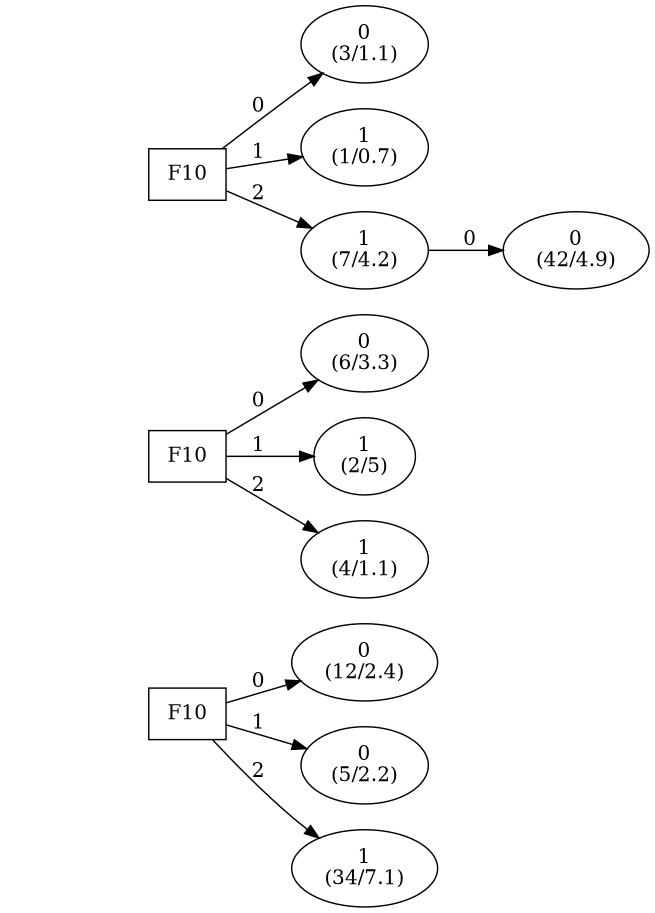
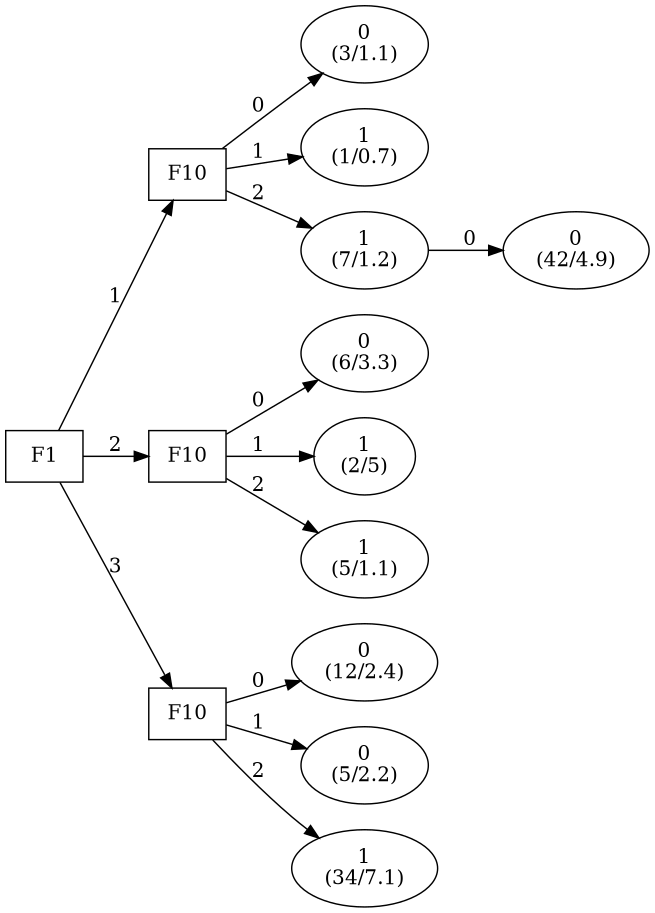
node "1 (7/4.2)": label "1 (7/4.2)" -> "1 (7/1.2)"
node "F1": added
node "1 (4/1.1)": label "1 (4/1.1)" -> "1 (5/1.1)"
